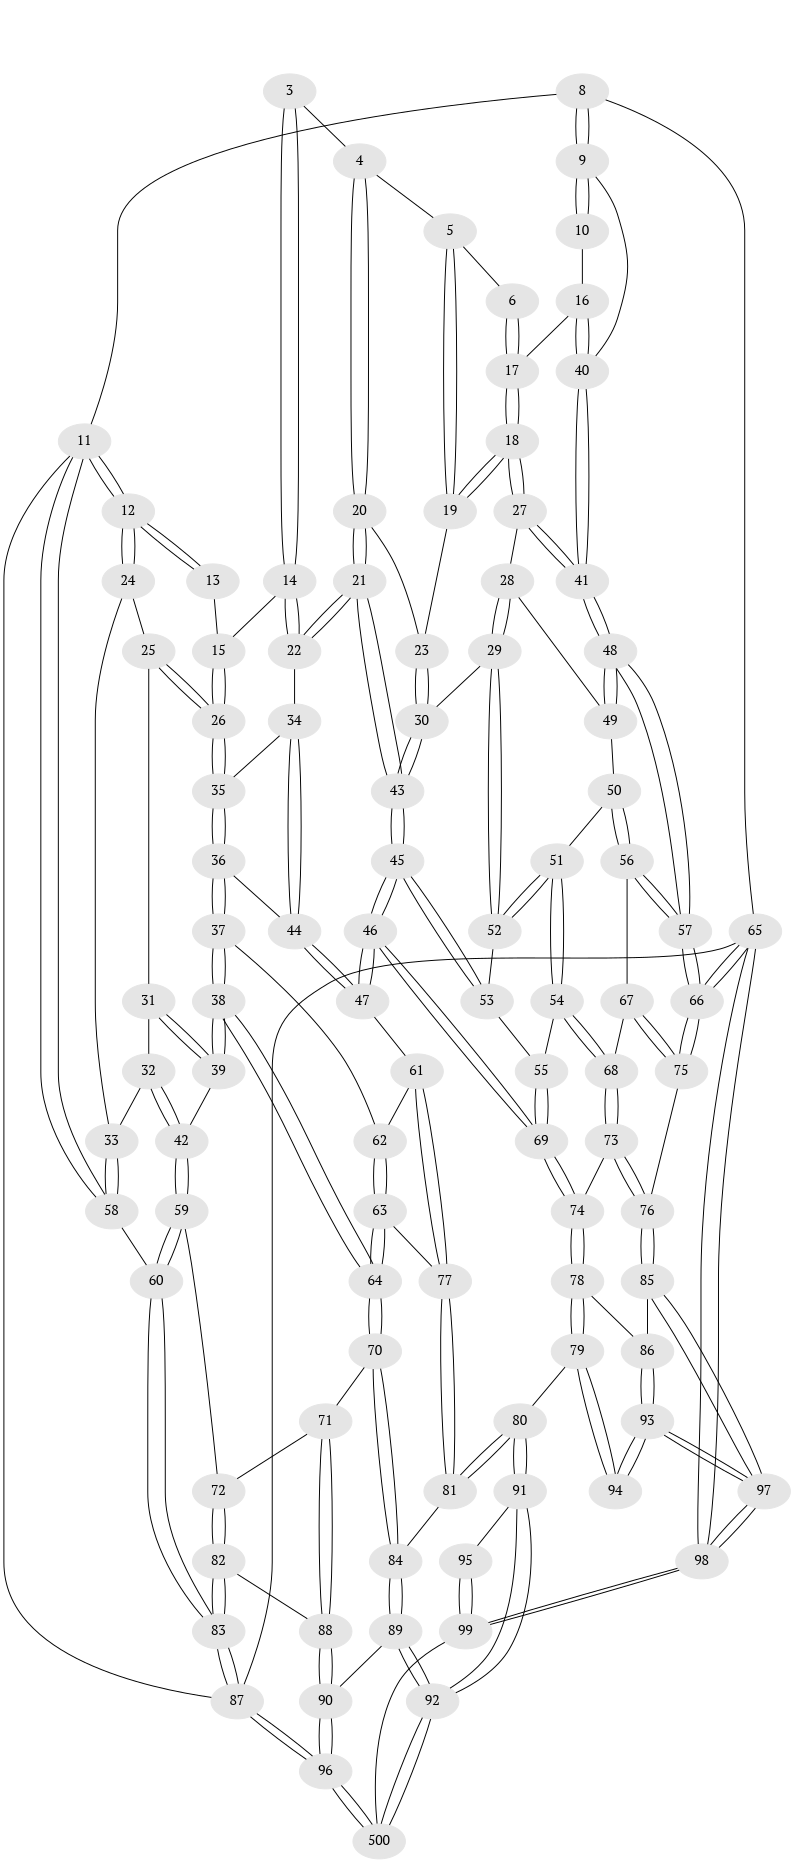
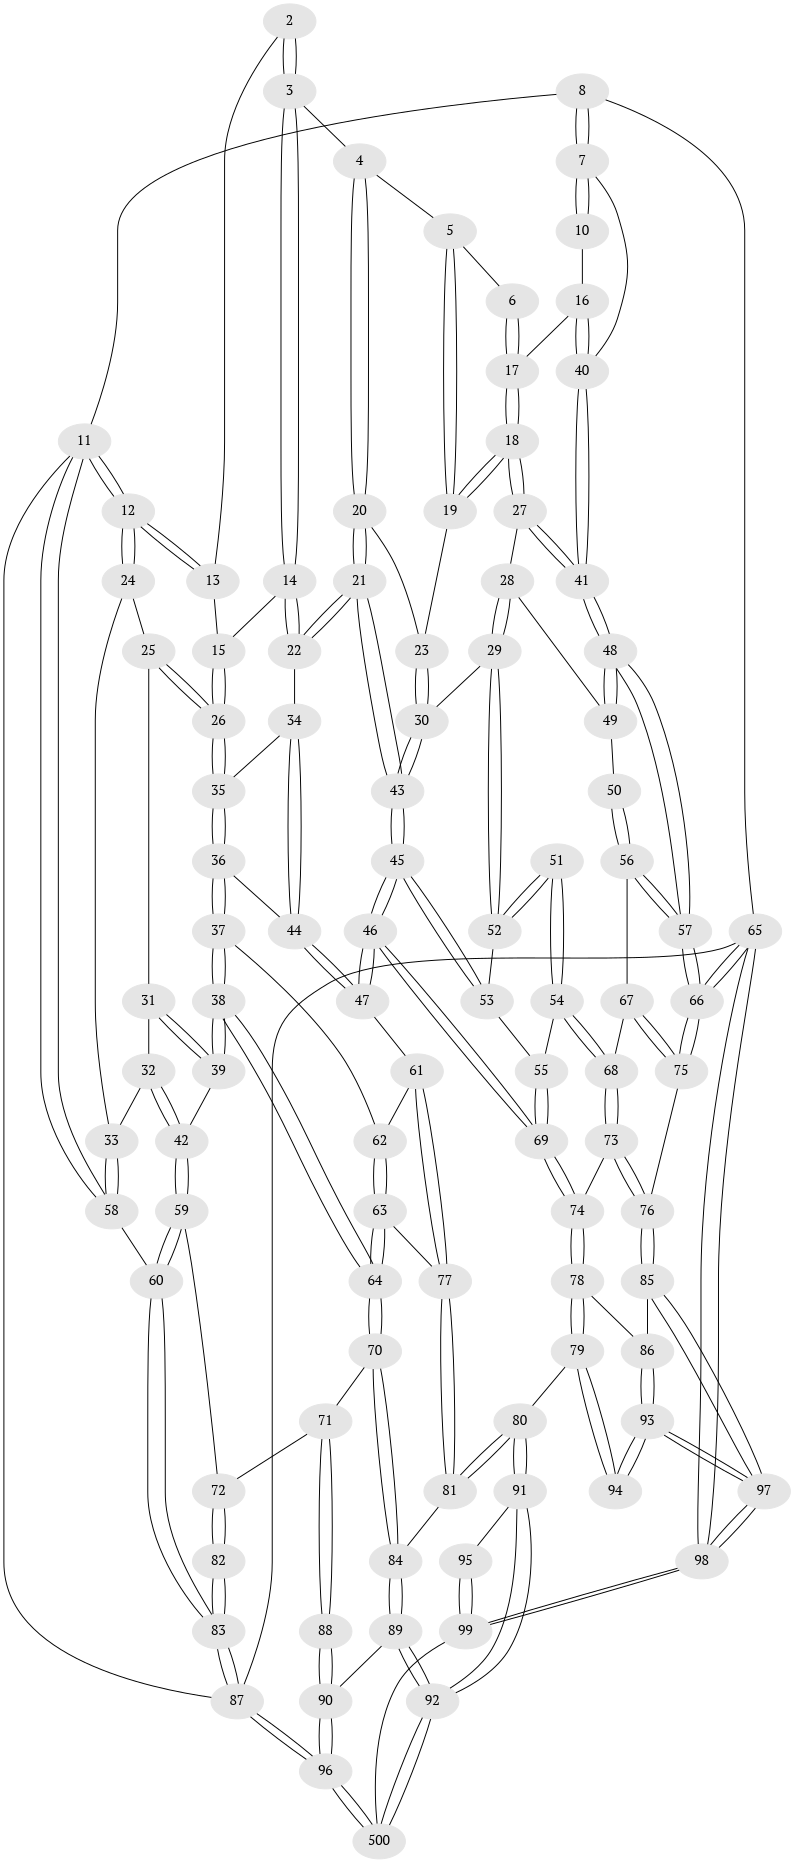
node "2": added
node "9": label "9" -> "7"
edge "50" -- "51": removed
edge "82" -- "88": removed
